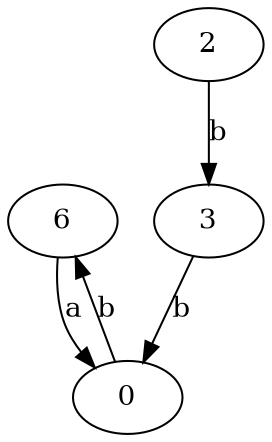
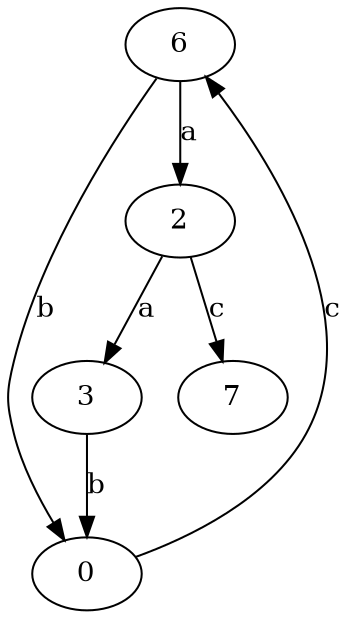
edge "6" -> "2": added, label "a"
edge "2" -> "3": label "b" -> "a"
edge "6" -> "0": label "a" -> "b"
edge "0" -> "6": label "b" -> "c"
node "7": added
